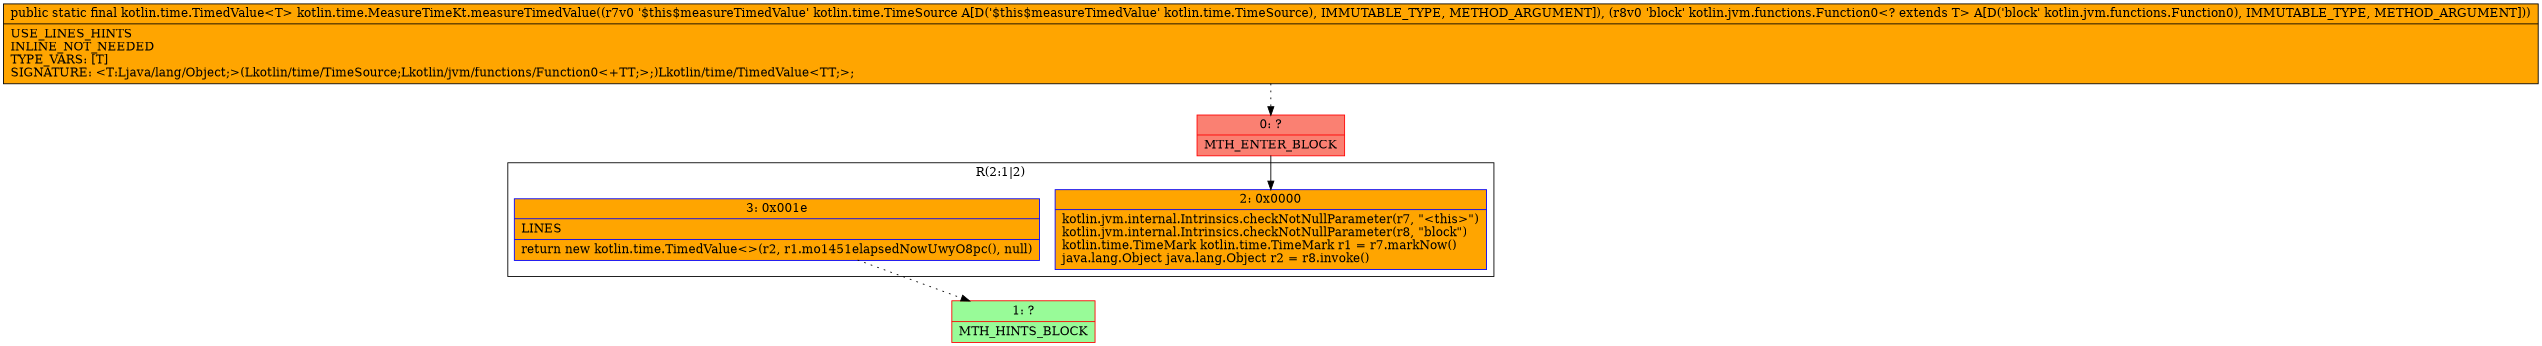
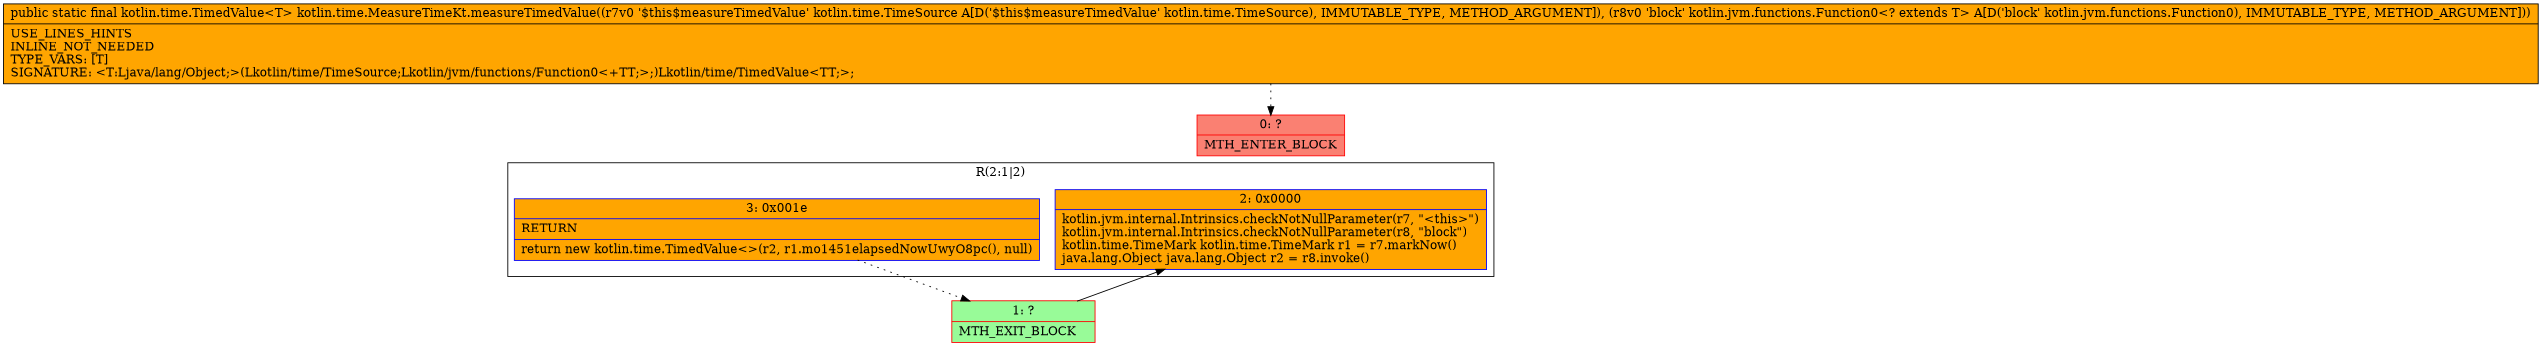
edge "0: ?" -> "2: 0x0000": now "1: ?" -> "2: 0x0000"
node "3: 0x001e": text "LINES" -> "RETURN"
node "1: ?": text "MTH_HINTS_BLOCK" -> "MTH_EXIT_BLOCK"
